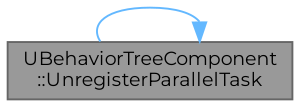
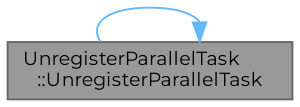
node "UBehaviorTreeComponent ::UnregisterParallelTask": label "UBehaviorTreeComponent ::UnregisterParallelTask" -> "UnregisterParallelTask ::UnregisterParallelTask"
